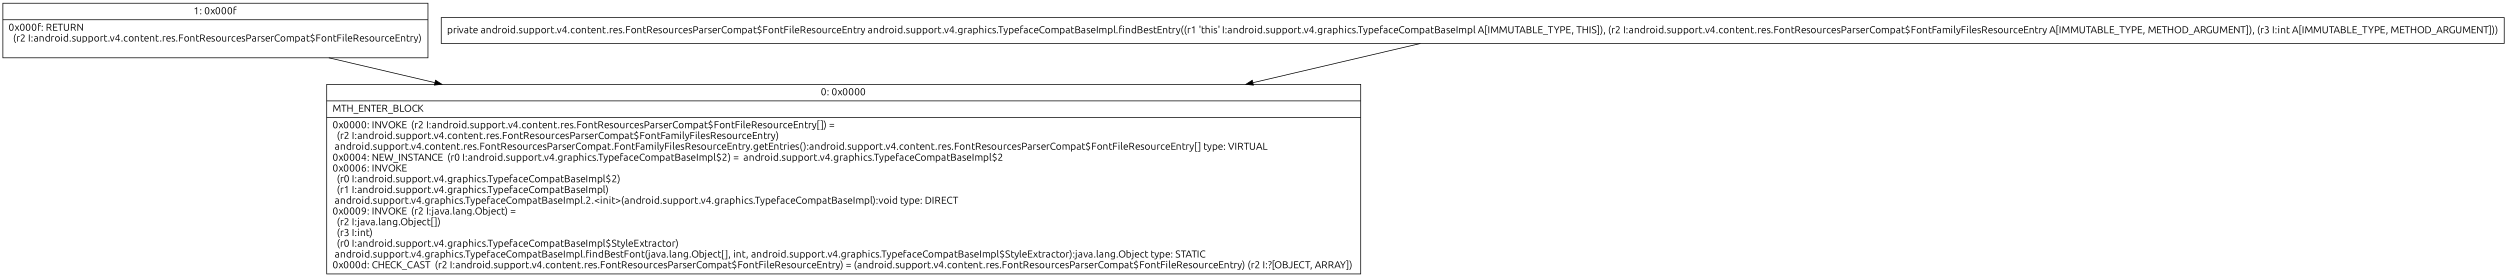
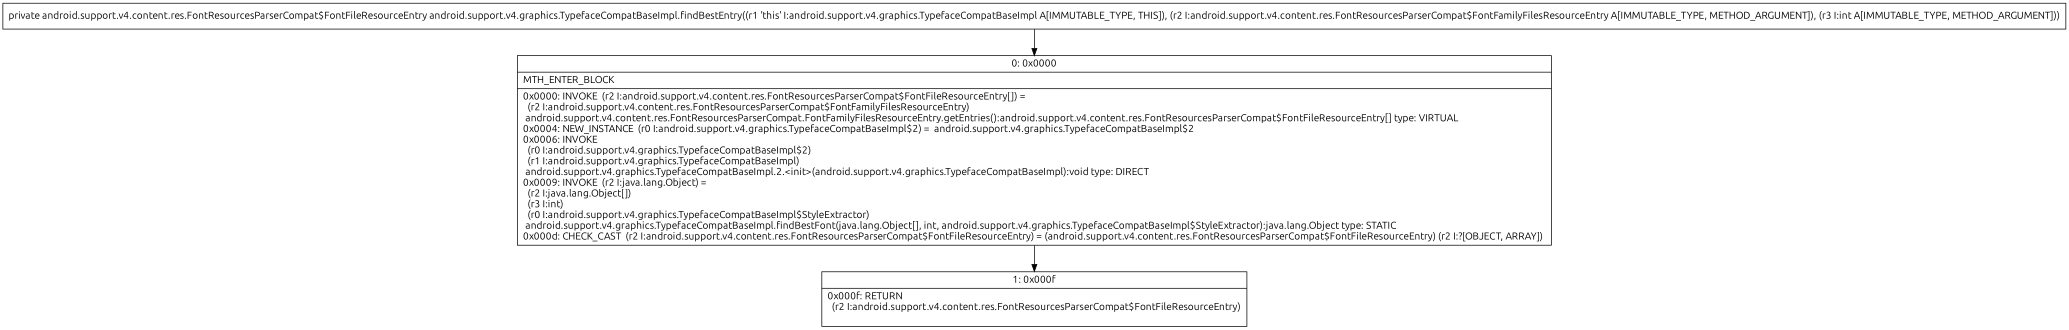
edge "1: 0x000f" -> "0: 0x0000": reversed
